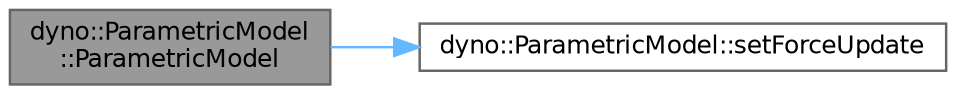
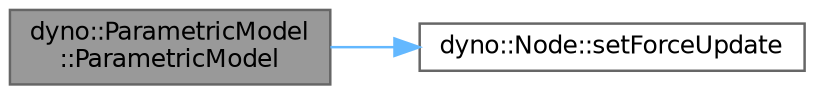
node "dyno::ParametricModel::setForceUpdate": label "dyno::ParametricModel::setForceUpdate" -> "dyno::Node::setForceUpdate"
